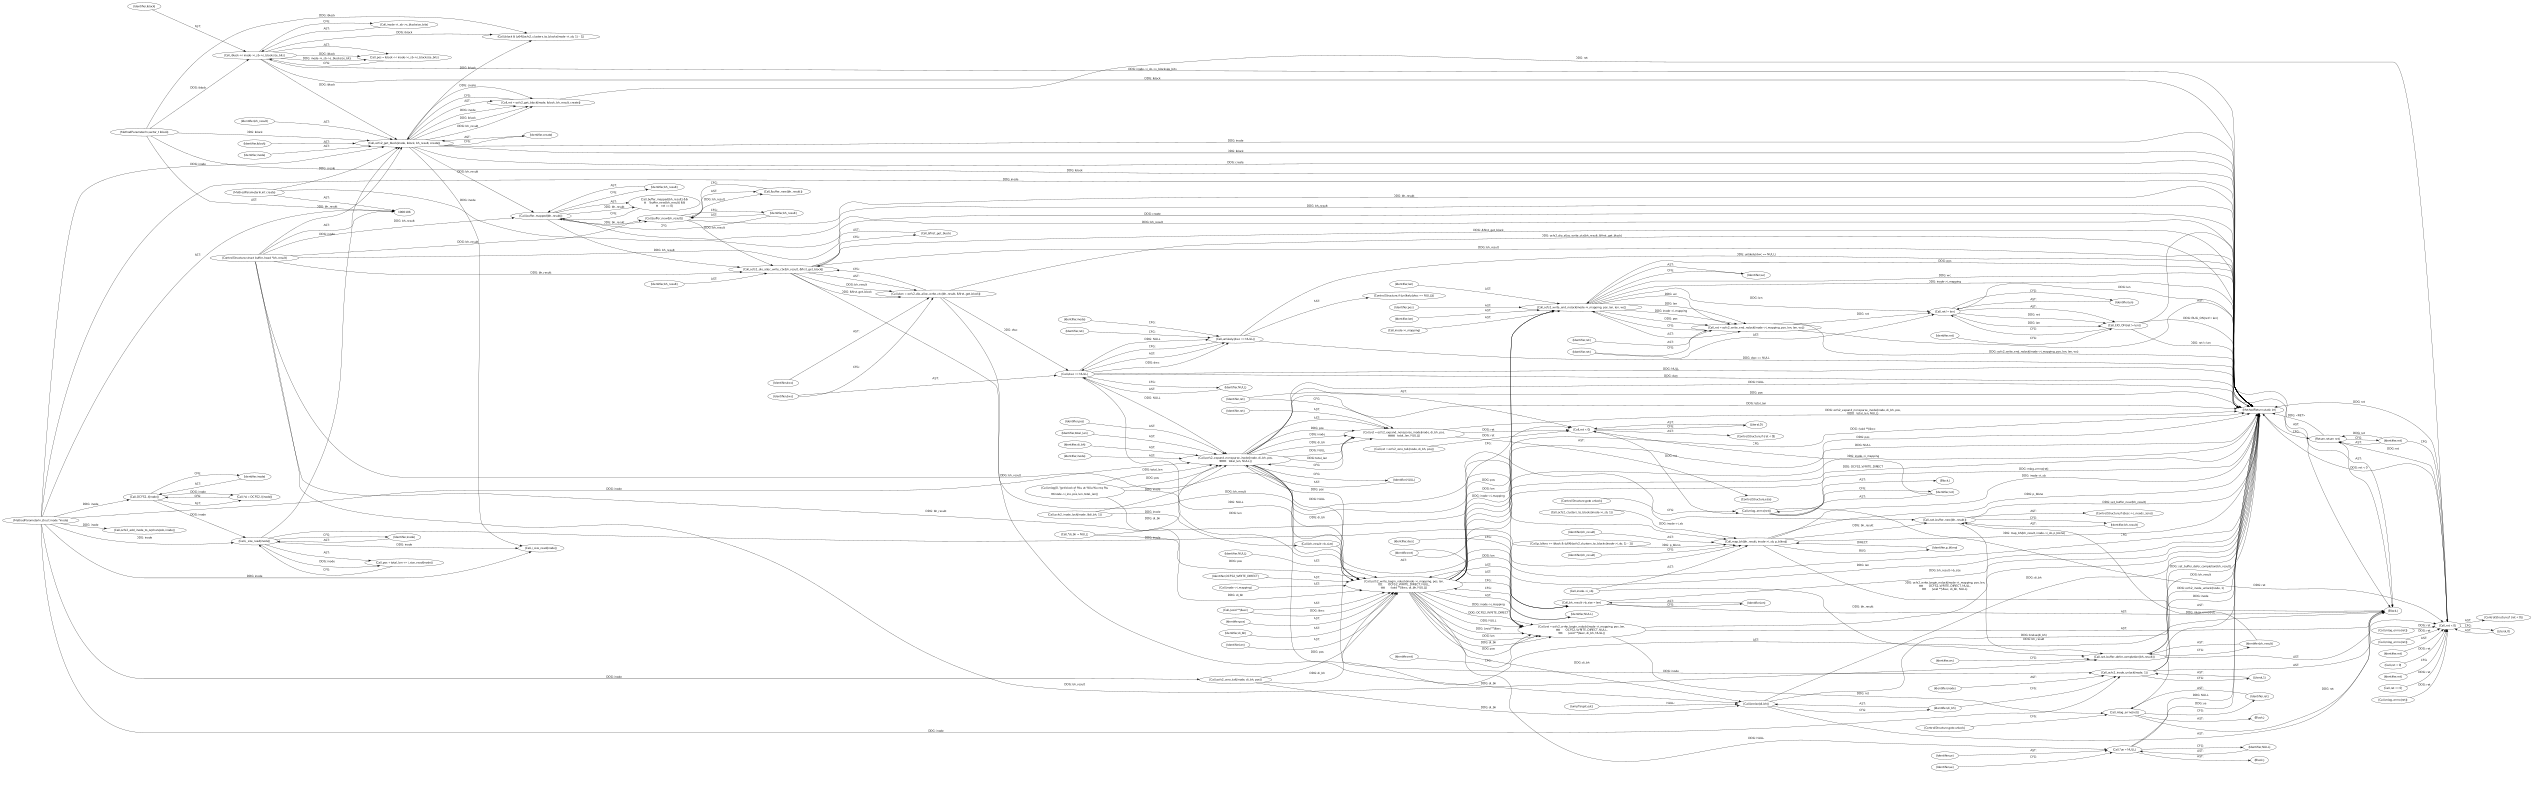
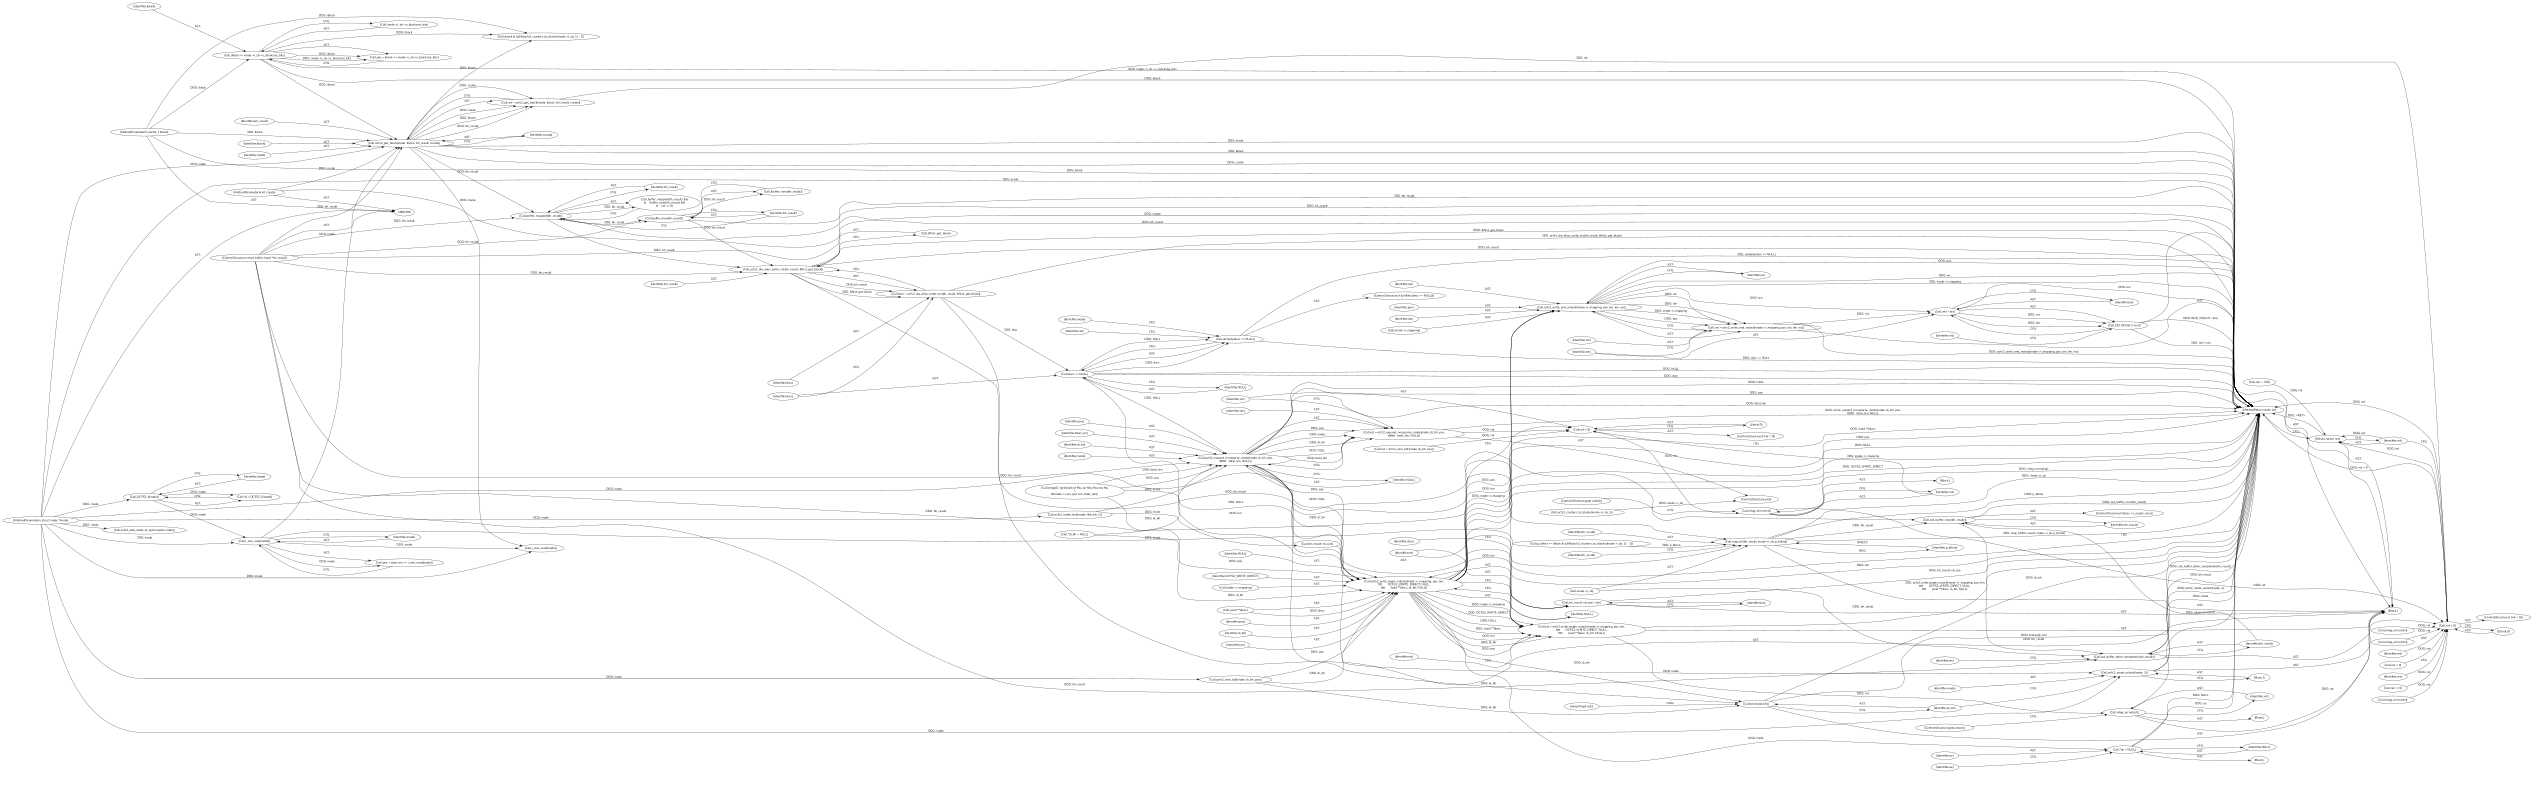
node "(Call,ret = -EIO)": added
edge "(MethodParameterIn,struct inode *inode)" -> "(Call,ocfs2_inode_lock(inode, &di_bh, 1))": added, label "DDG: inode"
edge "(Call,ocfs2_clusters_to_blocks(inode->i_sb, 1))" -> "(Call,map_bh(bh_result, inode->i_sb, p_blkno))": now "(Call,ocfs2_clusters_to_blocks(inode->i_sb, 1))" -> "(ControlStructure,else)"
node "(Literal,1)": label "(Literal,1)" -> "(Block,1)"
